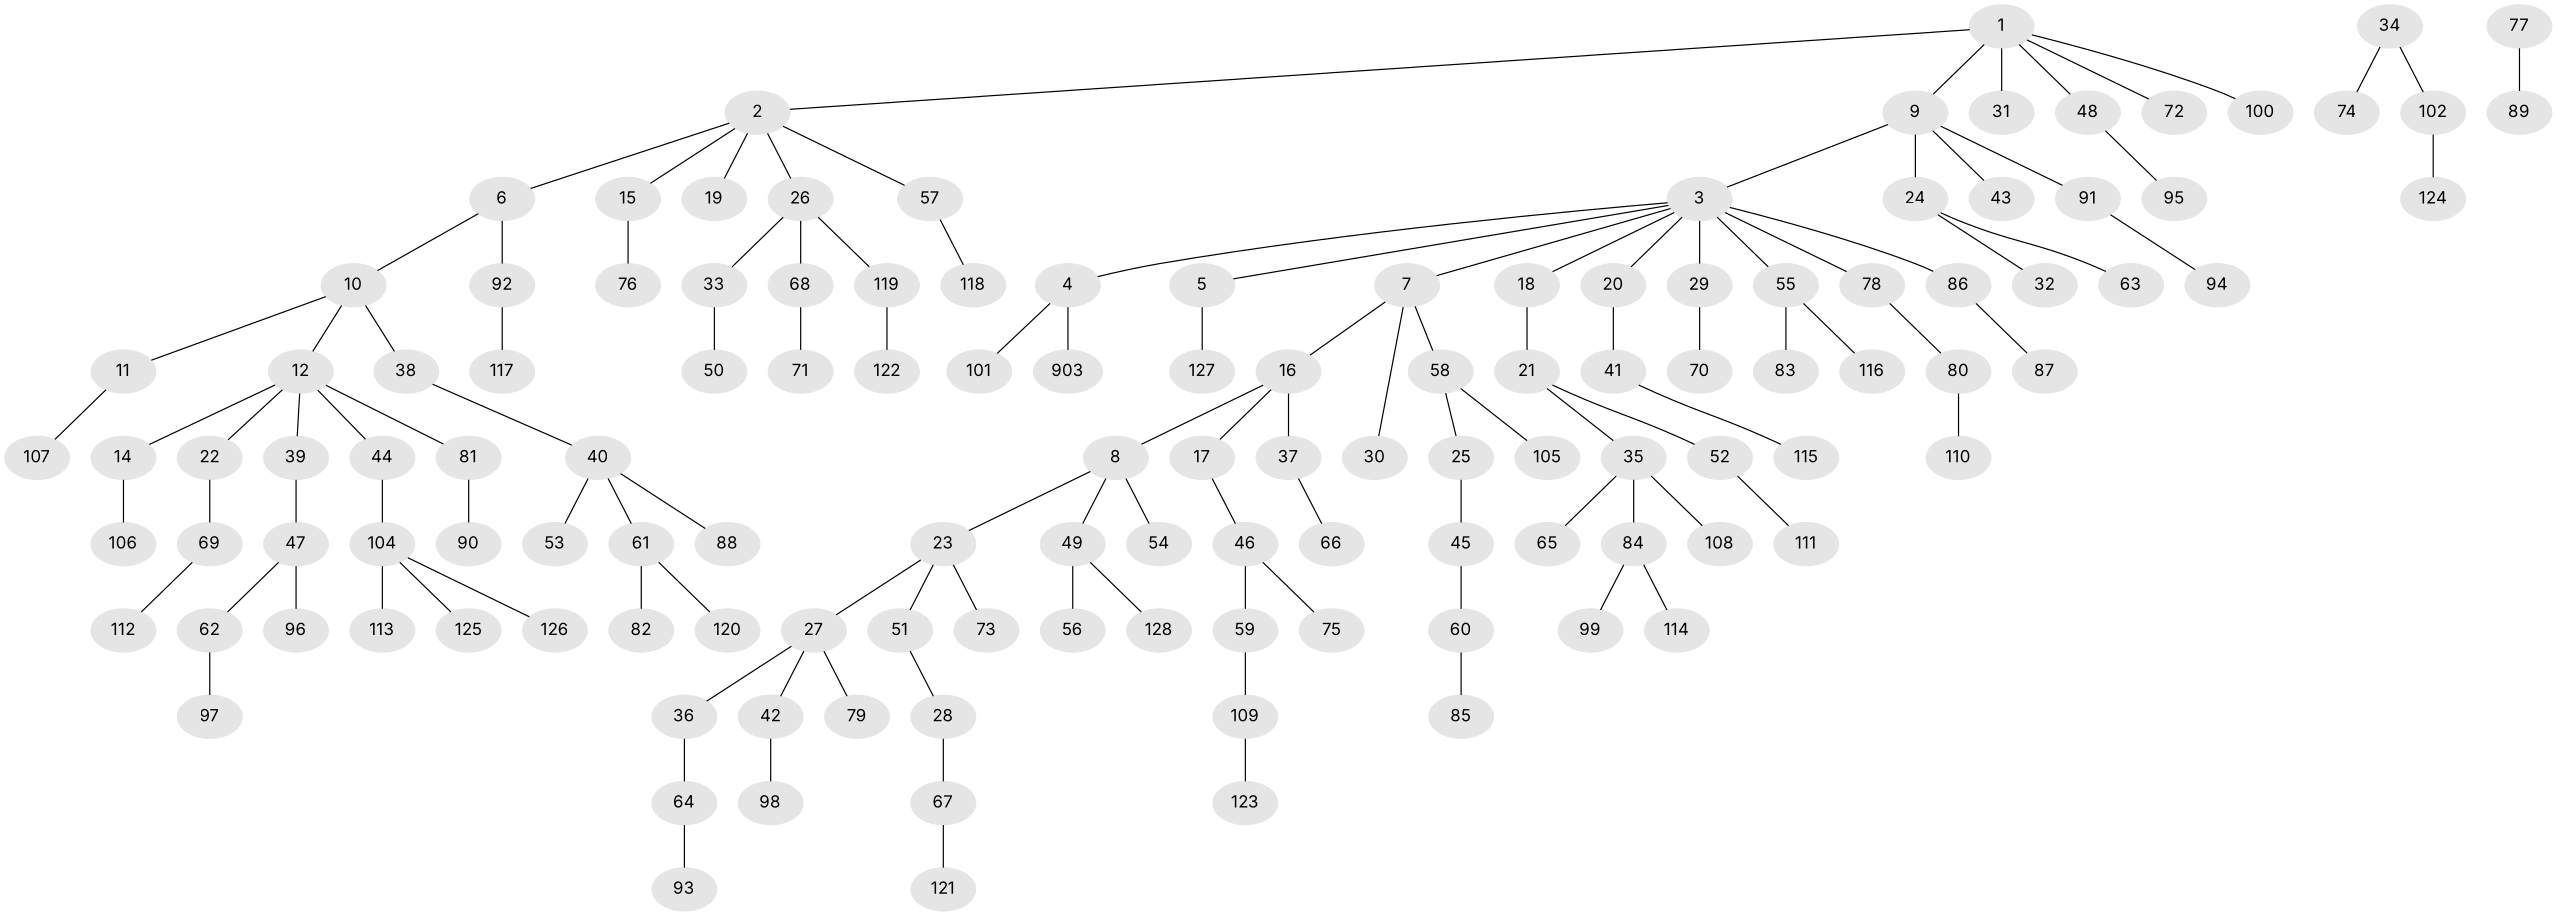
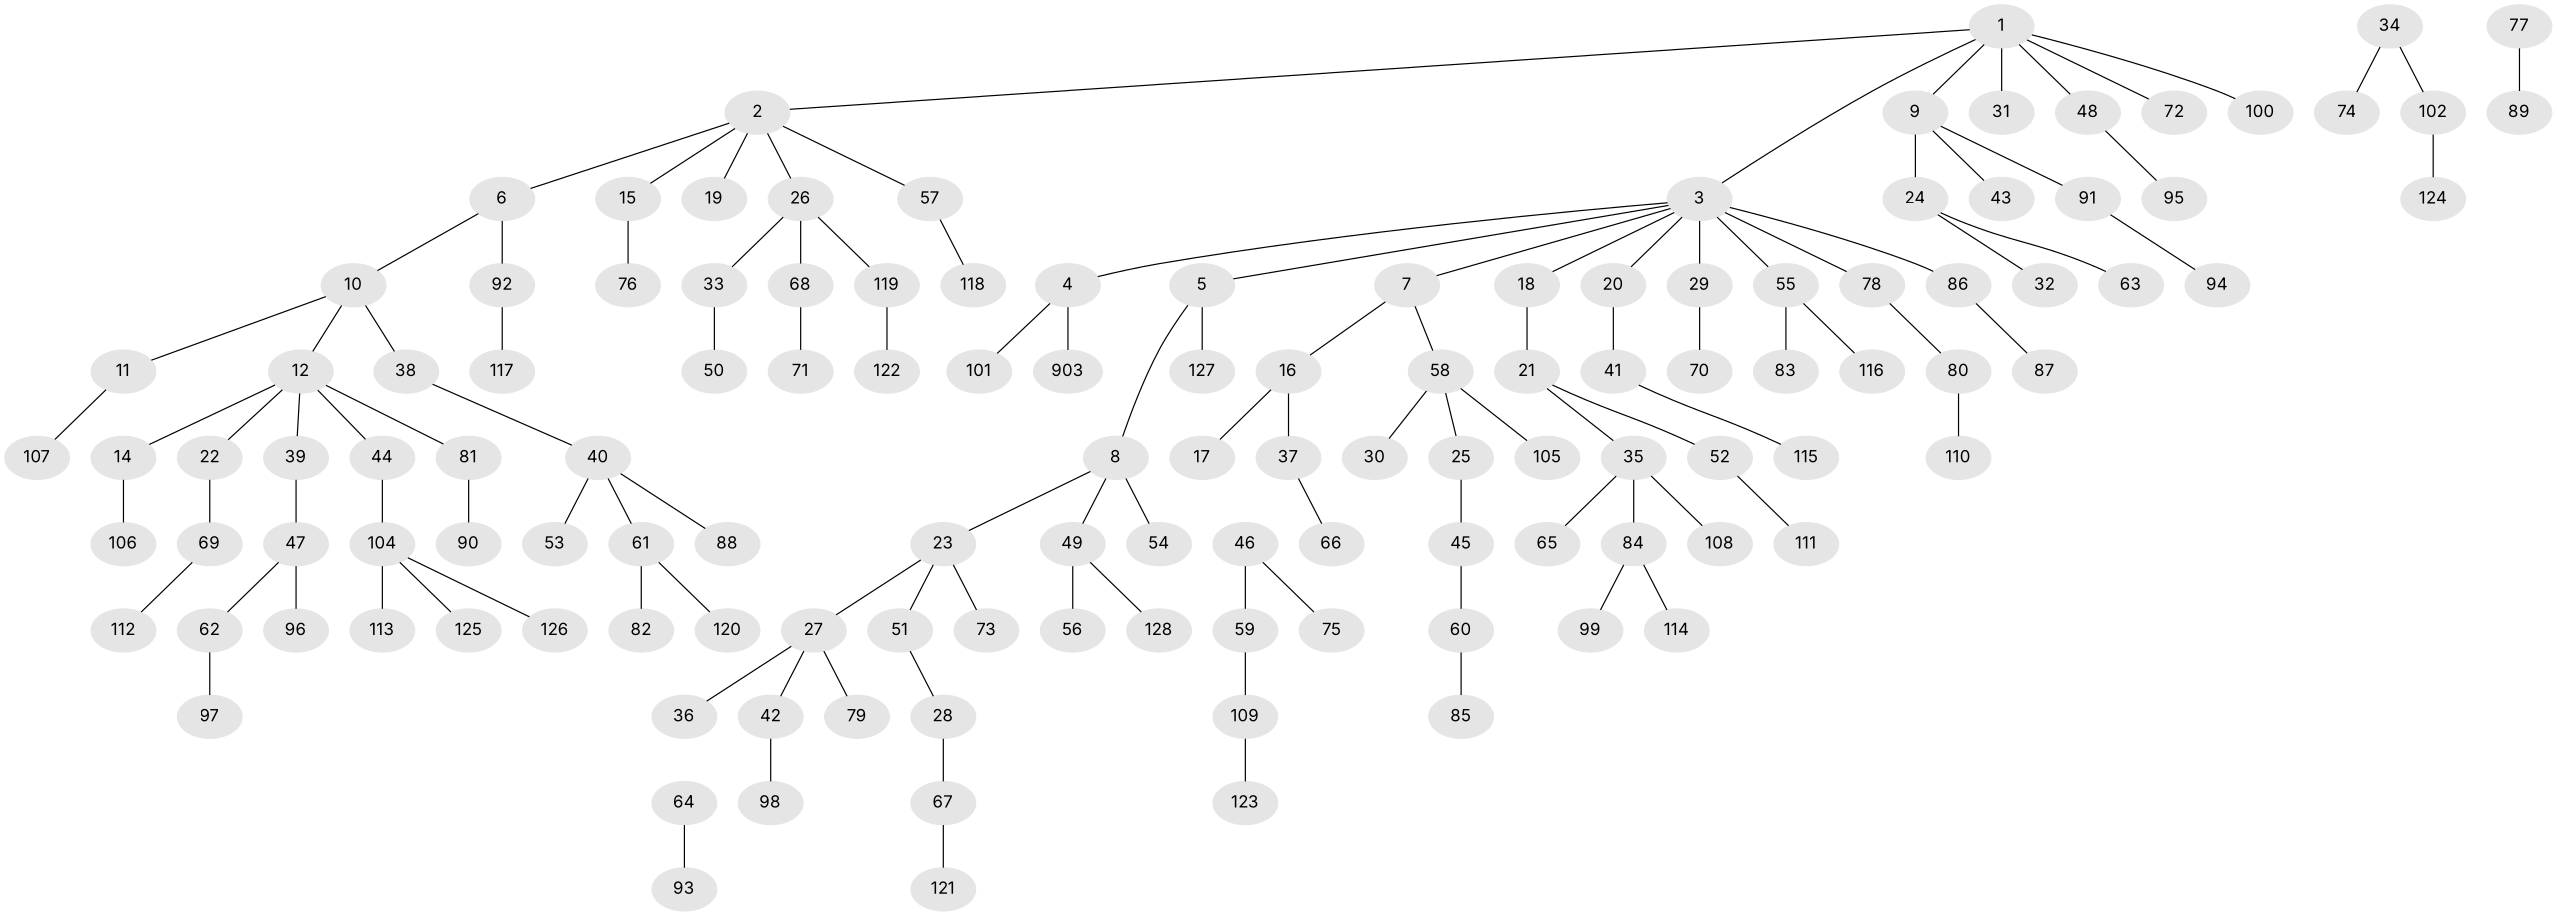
edge "9" -- "3": now "1" -- "3"
edge "7" -- "30": now "58" -- "30"
edge "16" -- "8": now "5" -- "8"
edge "17" -- "46": removed
edge "36" -- "64": removed
